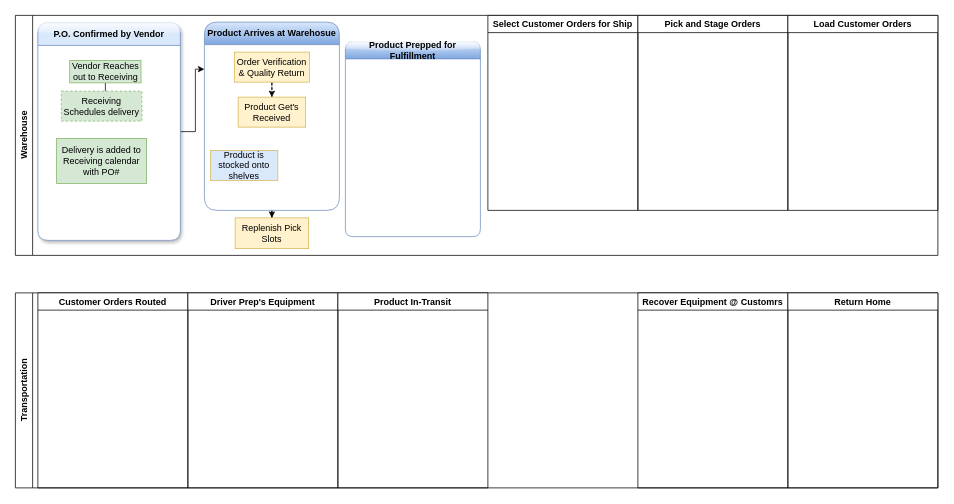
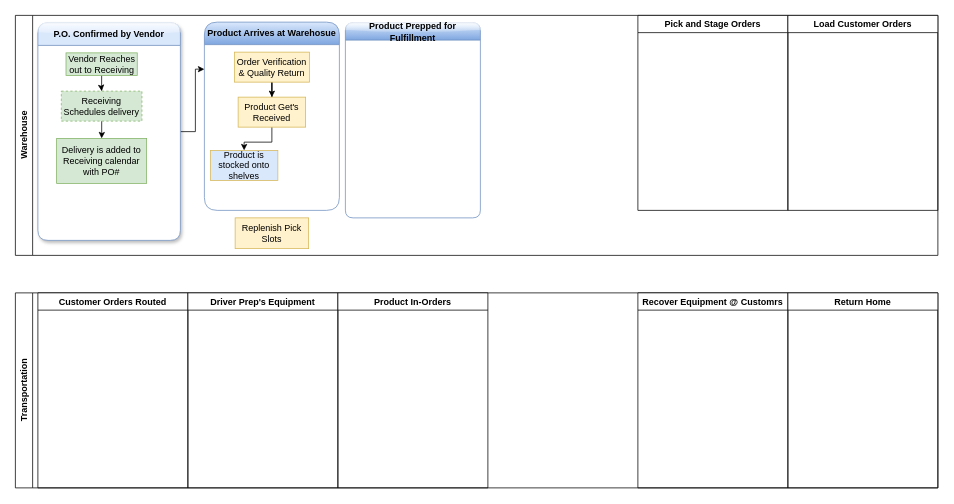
node "Vendor Reaches out to Receiving": moved (105, 72) -> (102, 64)
edge "Order Verification & Quality Return" -> "Product Get's Received": style dashed -> solid
node "Select Customer Orders for Ship": removed
edge "Receiving Schedules delivery" -> "Delivery is added to Receiving calendar with PO#": added
node "Product Prepped for Fulfillment": moved (413, 139) -> (413, 120)
edge "Product Get's Received" -> "Product is stocked onto shelves": added
edge "Product Arrives at Warehosue" -> "Replenish Pick Slots": removed
node "Product In-Transit": label "Product In-Transit" -> "Product In-Orders"
